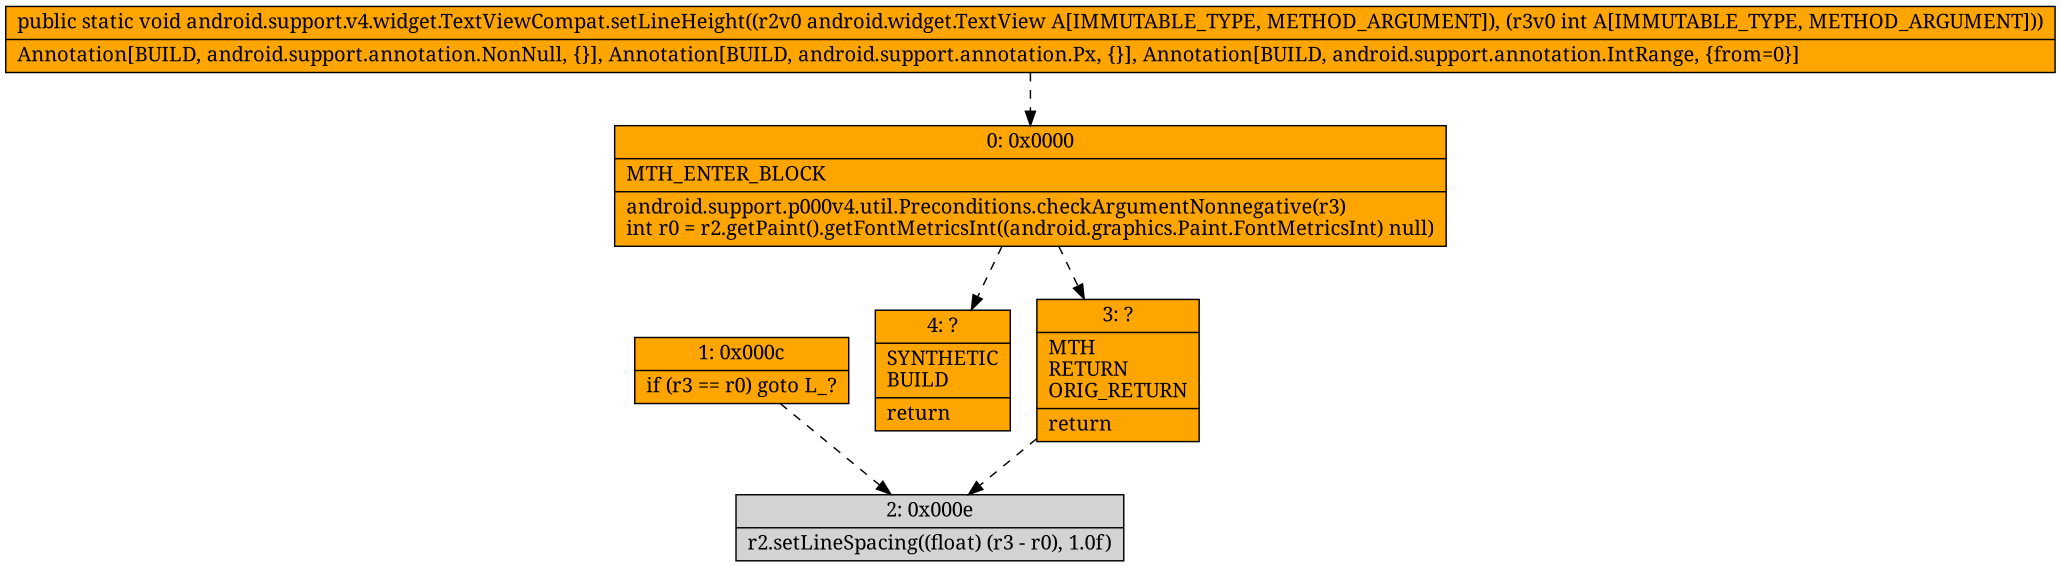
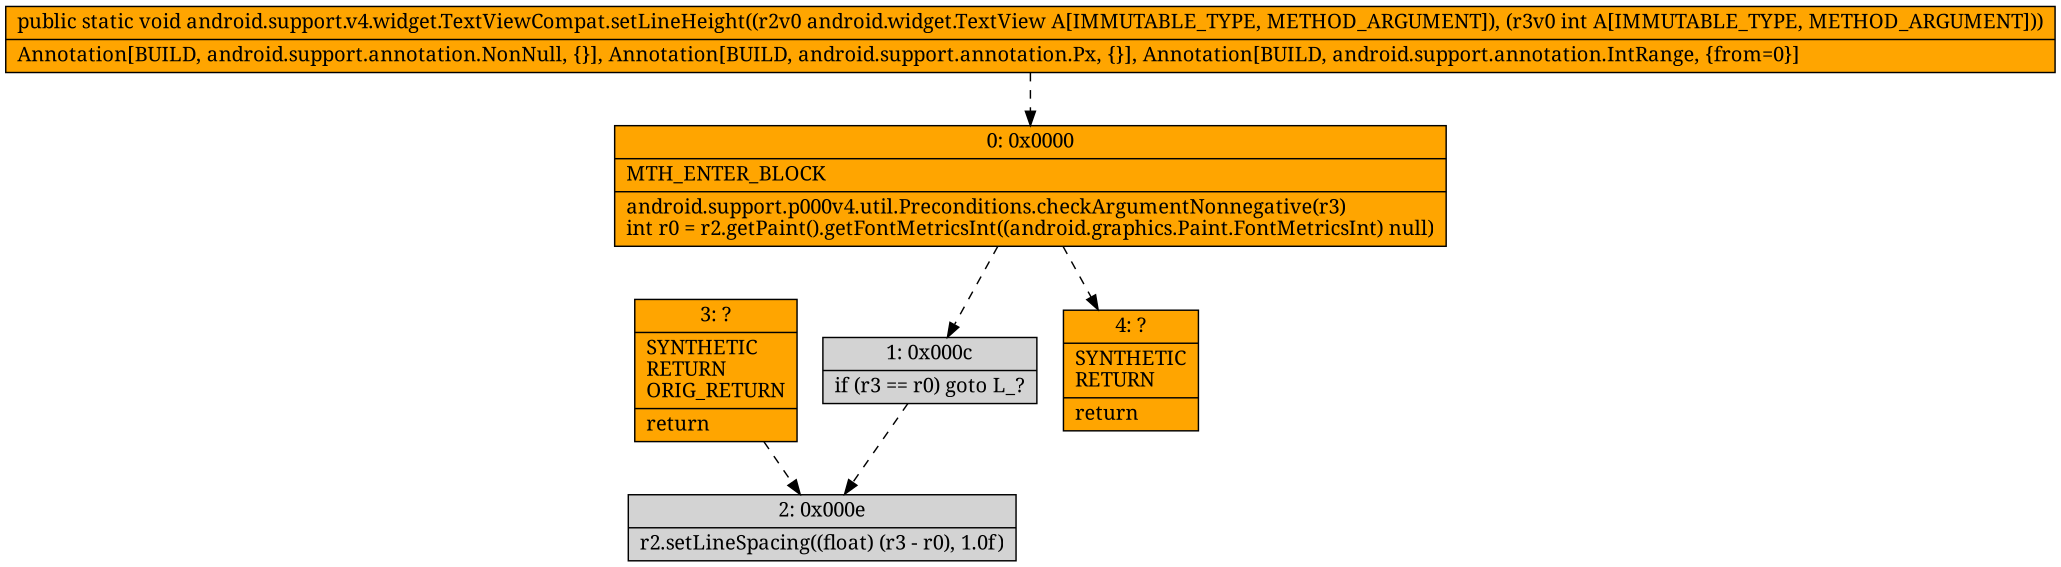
edge "0: 0x0000" -> "3: ?": now "0: 0x0000" -> "1: 0x000c"
node "3: ?": text "MTH" -> "SYNTHETIC"
node "1: 0x000c": fillcolor orange -> lightgrey
node "4: ?": text "BUILD" -> "RETURN"
